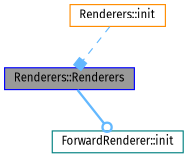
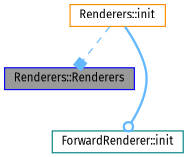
edge "Renderers::Renderers" -> "ForwardRenderer::init": now "Renderers::init" -> "ForwardRenderer::init"
